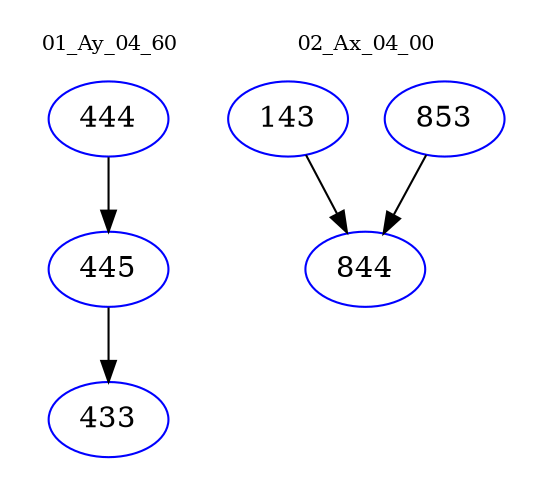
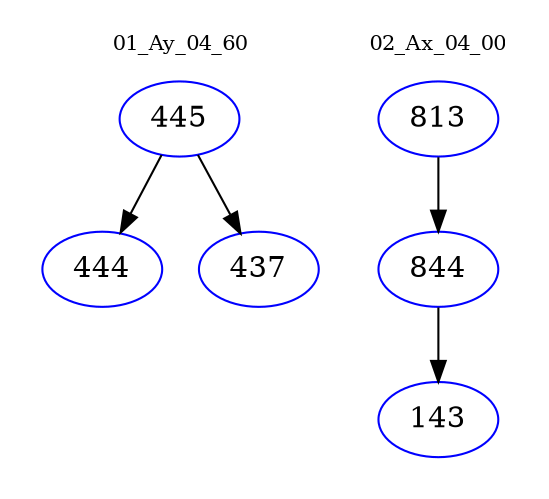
node "853": label "853" -> "813"
edge "444" -> "445": reversed
edge "143" -> "844": reversed
node "433": label "433" -> "437"
